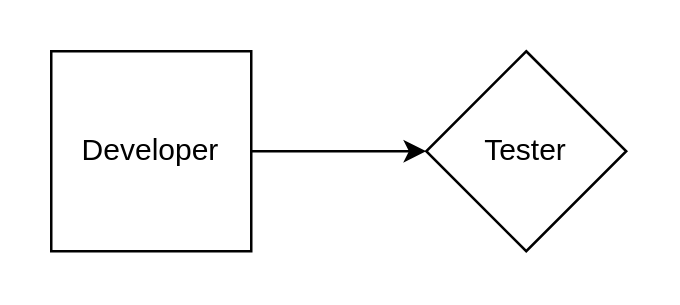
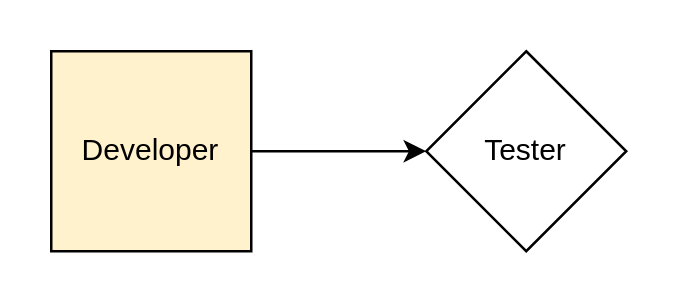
node "Developer": fillcolor #ffffff -> #fff2cc
